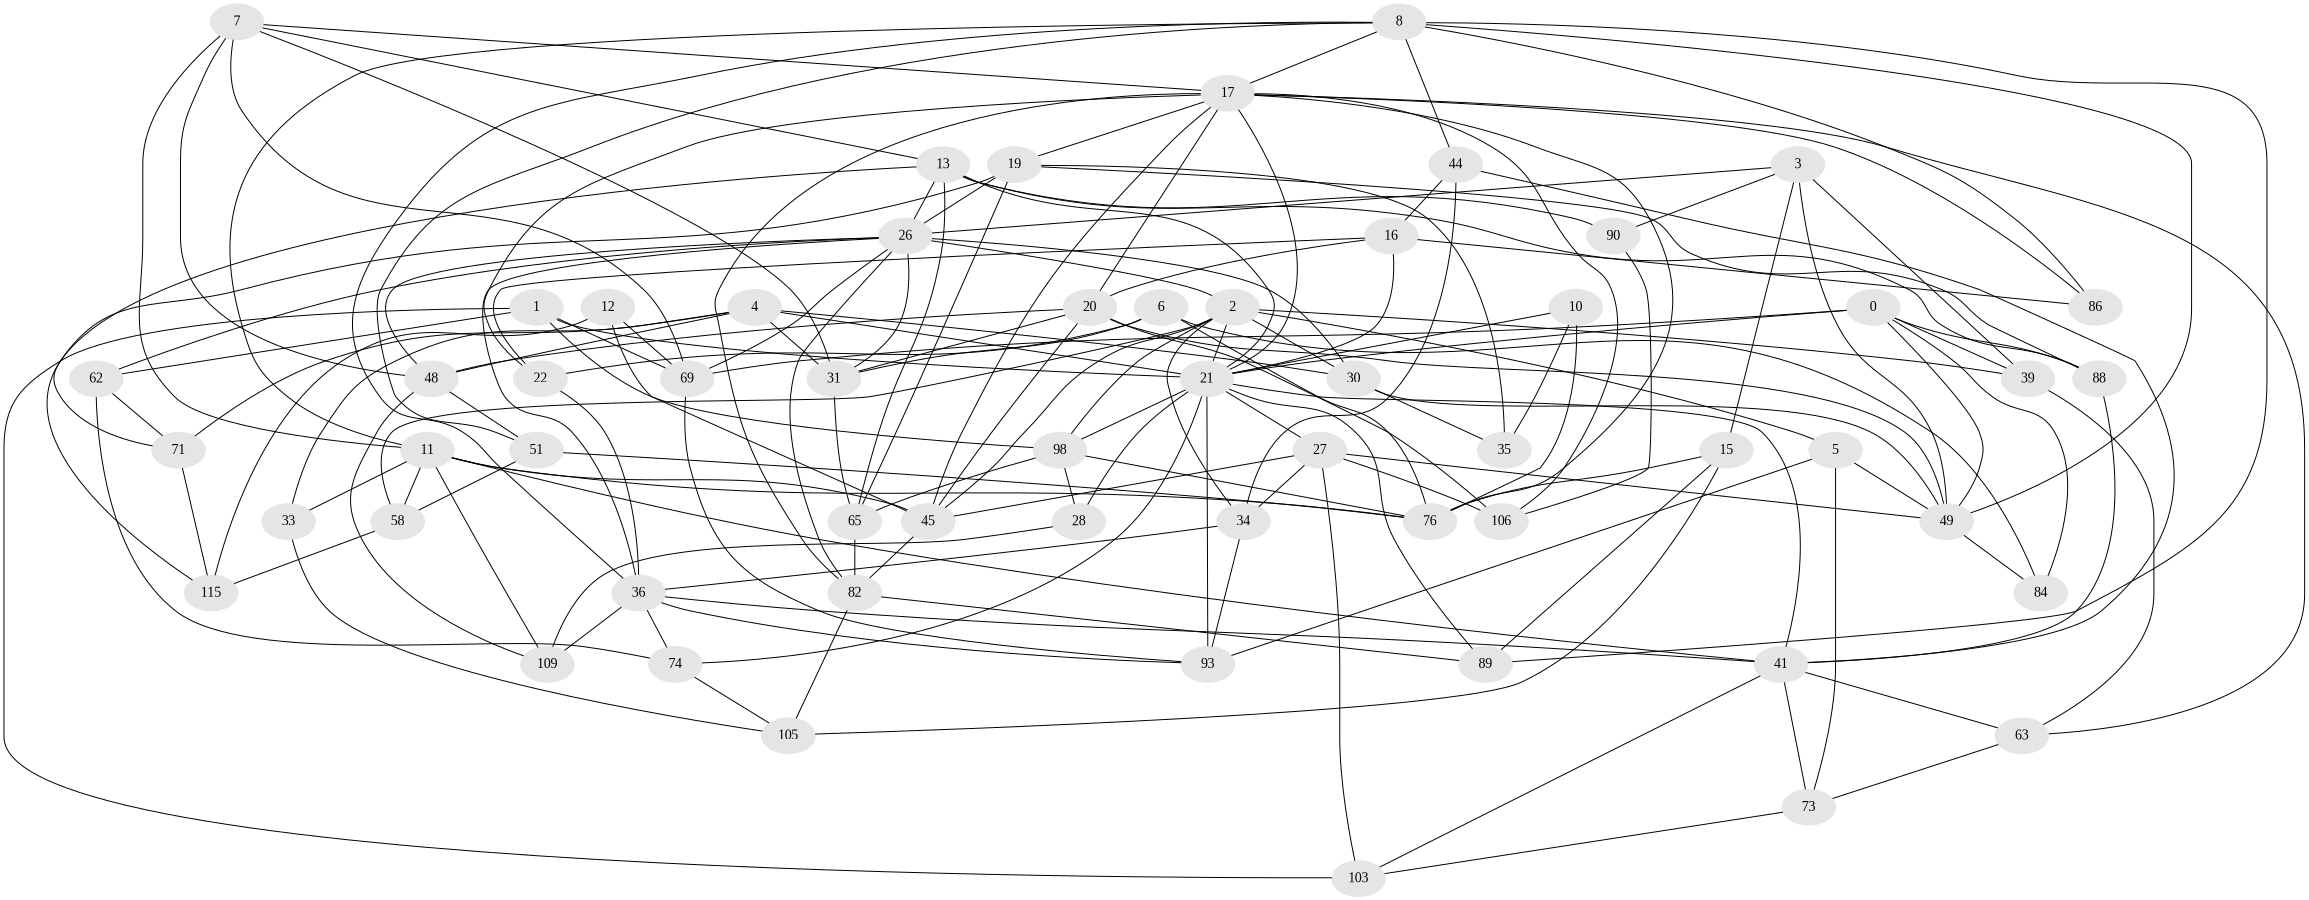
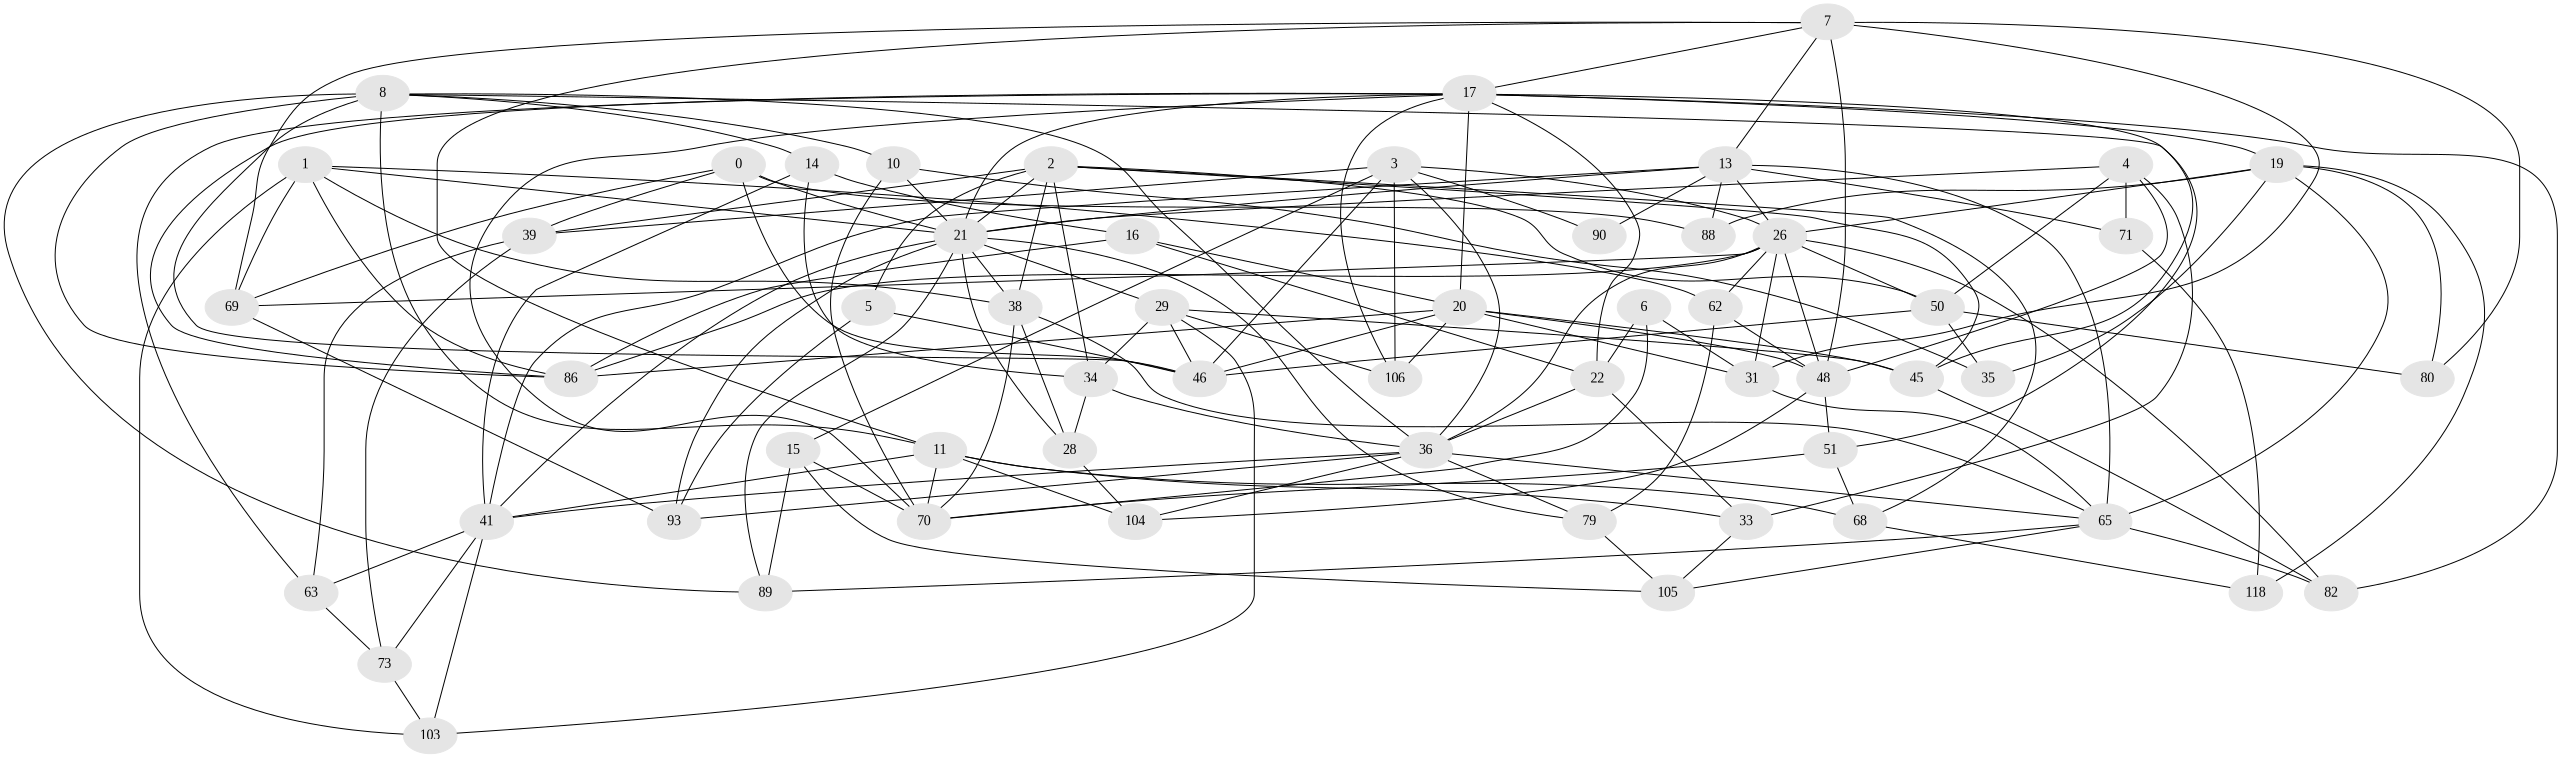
edge "8" -- "17": now "8" -- "10"
node "44": label "44" -> "14"
edge "26" -- "2": now "26" -- "86"
edge "3" -- "36": added
node "12": removed
edge "1" -- "86": added
edge "20" -- "86": added
edge "16" -- "21": removed
edge "4" -- "31": removed
node "30": label "30" -> "50"
node "80": added
edge "62" -- "71": now "62" -- "48"
edge "90" -- "106": now "3" -- "106"
edge "22" -- "33": added
node "98": label "98" -> "38"
node "27": label "27" -> "29"
edge "11" -- "45": removed
edge "36" -- "65": added
node "58": label "58" -> "68"
node "76": label "76" -> "70"
node "49": label "49" -> "46"
node "115": label "115" -> "118"
edge "34" -- "93": now "34" -- "28"
node "84": removed
edge "82" -- "89": now "65" -- "89"
edge "88" -- "41": now "13" -- "41"
edge "5" -- "73": now "39" -- "73"
node "109": label "109" -> "104"
node "74": label "74" -> "79"
edge "82" -- "105": now "65" -- "105"
